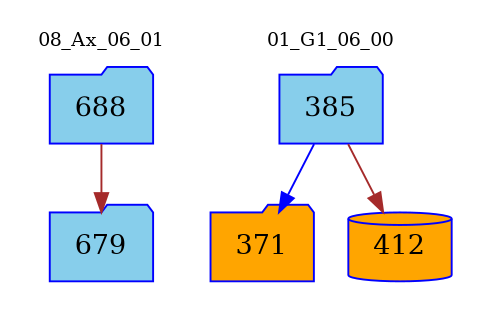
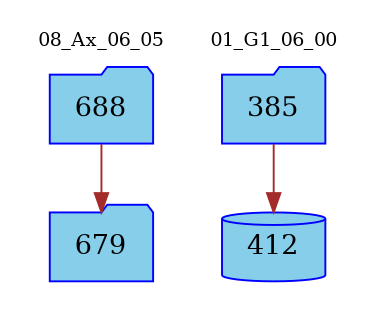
cluster "08_Ax_06_01": label "08_Ax_06_01" -> "08_Ax_06_05"
node "371": removed
node "412": fillcolor orange -> skyblue
